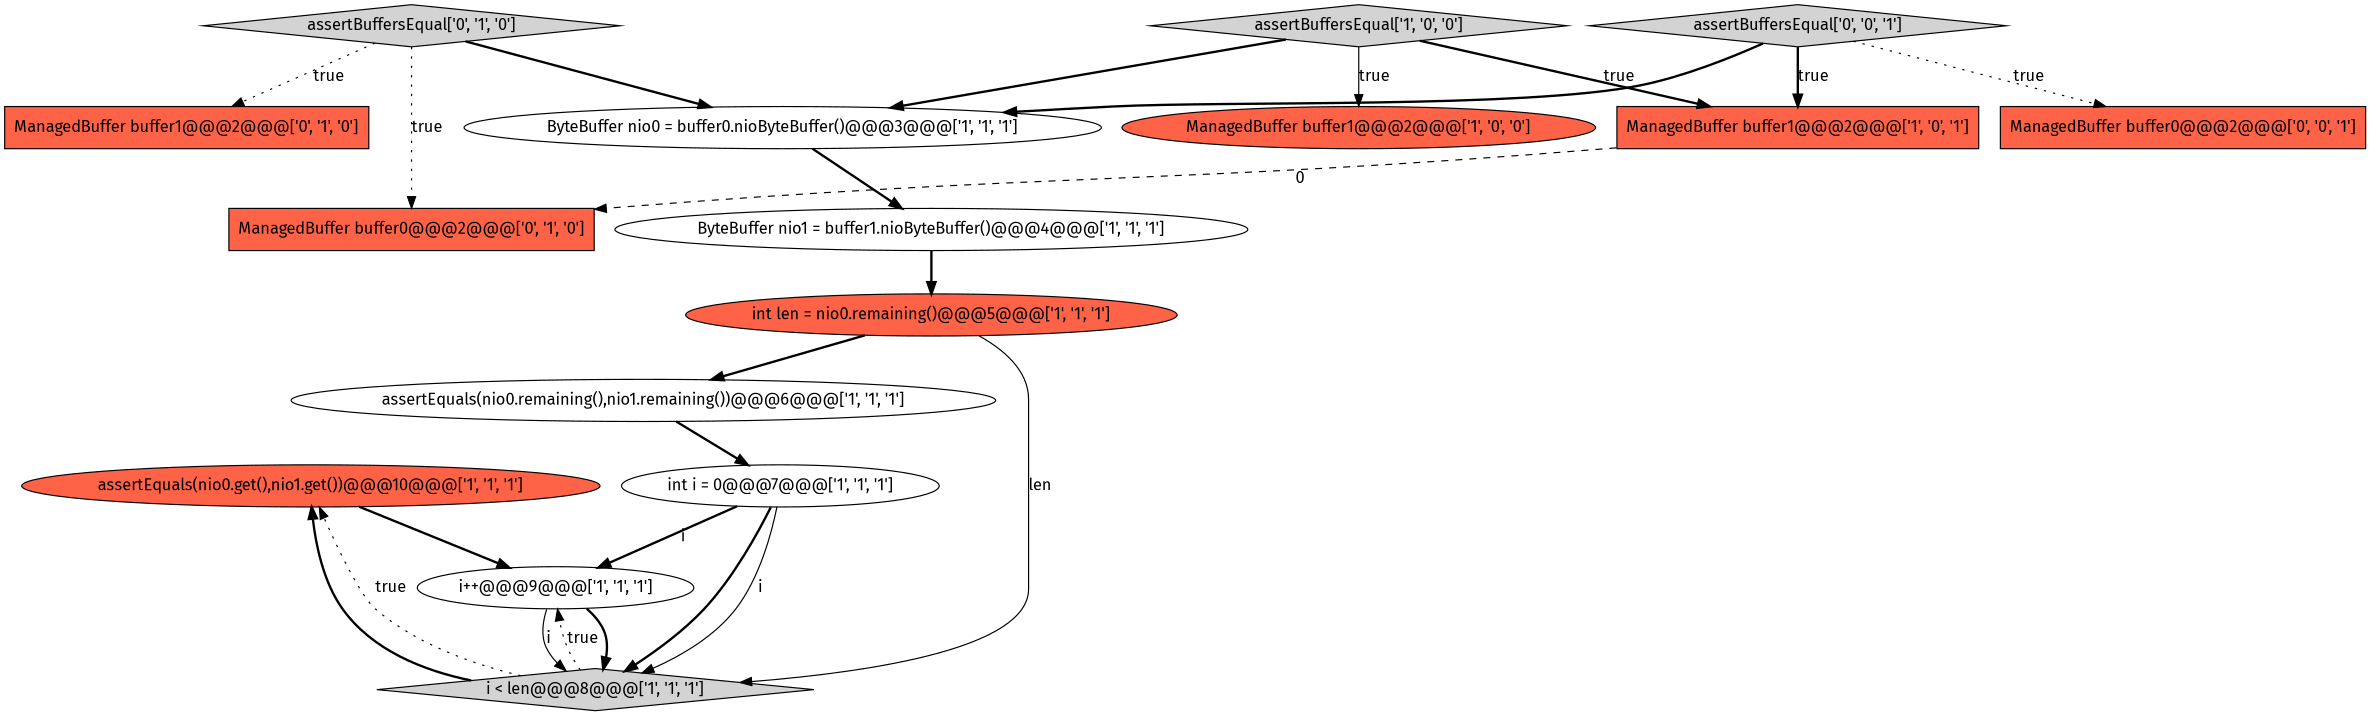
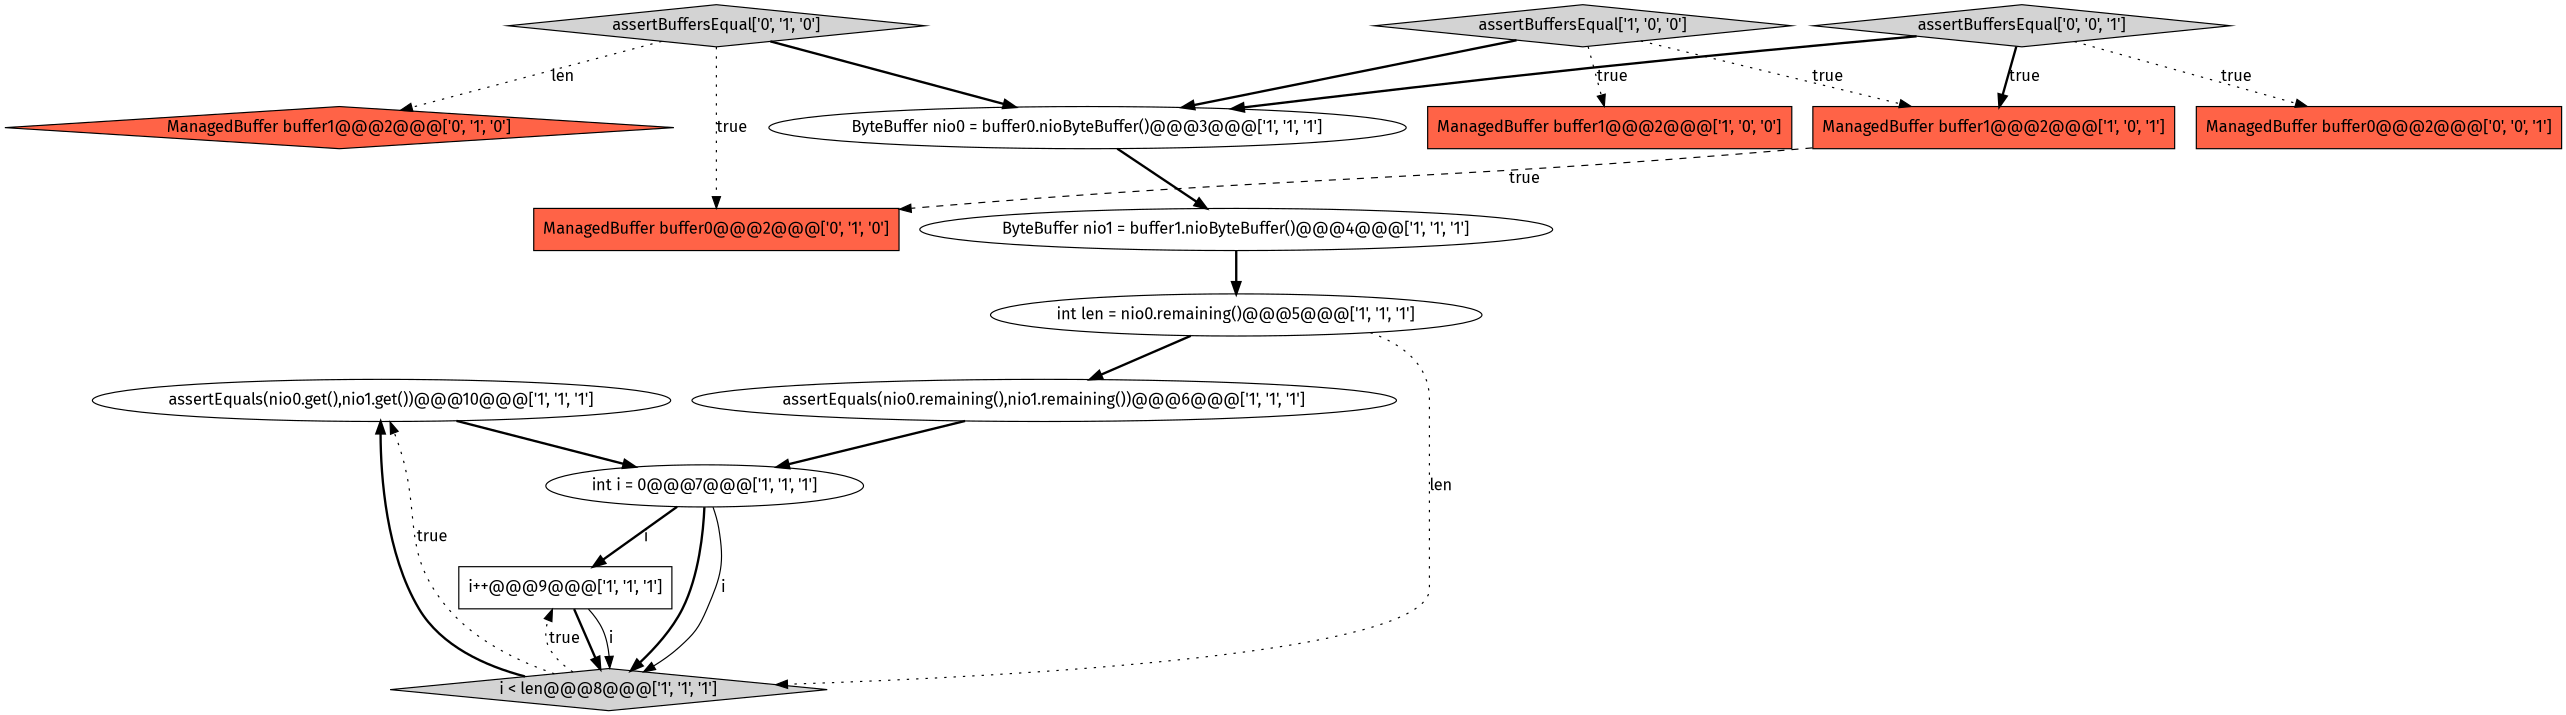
edge "assertBuffersEqual['1', '0', '0']" -> "ManagedBuffer buffer1@@@2@@@['1', '0', '0']": style solid -> dotted
edge "assertBuffersEqual['1', '0', '0']" -> "ManagedBuffer buffer1@@@2@@@['1', '0', '1']": style bold -> dotted
edge "assertBuffersEqual['0', '1', '0']" -> "ManagedBuffer buffer1@@@2@@@['0', '1', '0']": label "true" -> "len"
node "ManagedBuffer buffer1@@@2@@@['0', '1', '0']": shape box -> diamond
node "ManagedBuffer buffer1@@@2@@@['1', '0', '0']": shape ellipse -> box
edge "ManagedBuffer buffer1@@@2@@@['1', '0', '1']" -> "ManagedBuffer buffer0@@@2@@@['0', '1', '0']": label "0" -> "true"
node "int len = nio0.remaining()@@@5@@@['1', '1', '1']": fillcolor tomato -> white
node "assertEquals(nio0.get(),nio1.get())@@@10@@@['1', '1', '1']": fillcolor tomato -> white
edge "assertEquals(nio0.get(),nio1.get())@@@10@@@['1', '1', '1']" -> "i++@@@9@@@['1', '1', '1']": now "assertEquals(nio0.get(),nio1.get())@@@10@@@['1', '1', '1']" -> "int i = 0@@@7@@@['1', '1', '1']"
node "i++@@@9@@@['1', '1', '1']": shape ellipse -> box
edge "int len = nio0.remaining()@@@5@@@['1', '1', '1']" -> "i < len@@@8@@@['1', '1', '1']": style solid -> dotted
